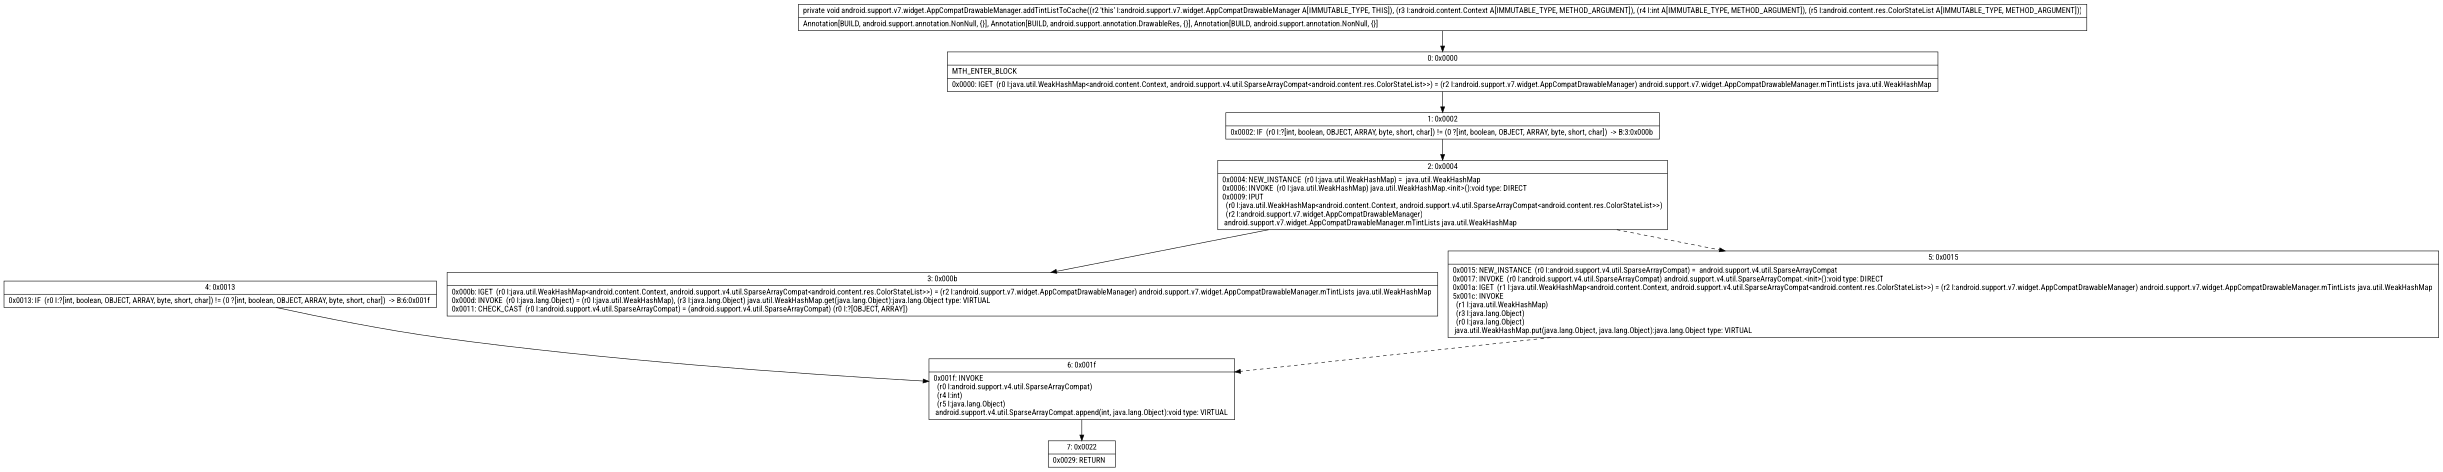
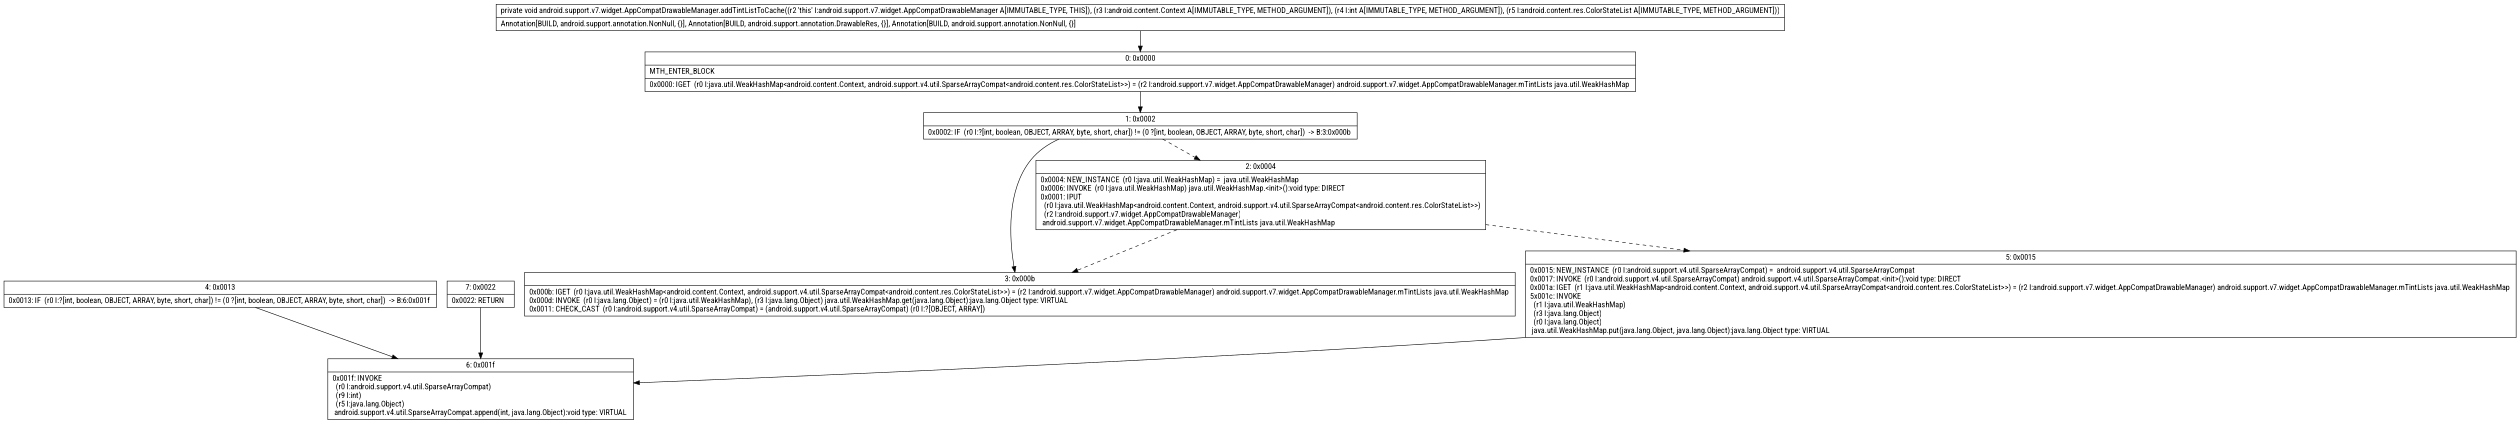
edge "1: 0x0002" -> "2: 0x0004": style solid -> dashed
edge "1: 0x0002" -> "3: 0x000b": added
node "2: 0x0004": text "0x0009: IPUT" -> "0x0001: IPUT"
edge "2: 0x0004" -> "3: 0x000b": style solid -> dashed
edge "5: 0x0015" -> "6: 0x001f": style dashed -> solid
node "6: 0x001f": text "(r4 I:int)" -> "(r9 I:int)"
edge "6: 0x001f" -> "7: 0x0022": reversed
node "7: 0x0022": text "0x0029: RETURN" -> "0x0022: RETURN"
